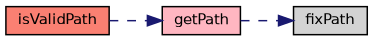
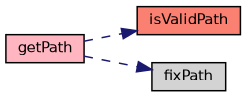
edge "isValidPath" -> "getPath": reversed
